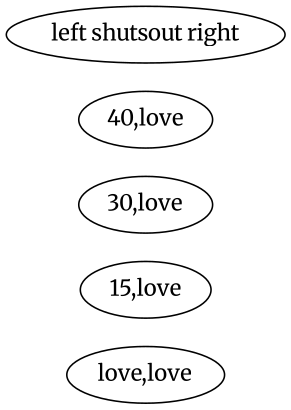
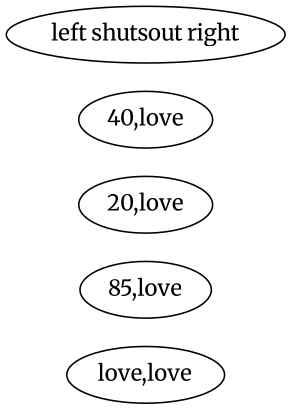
node "30,love": label "30,love" -> "20,love"
node "15,love": label "15,love" -> "85,love"
